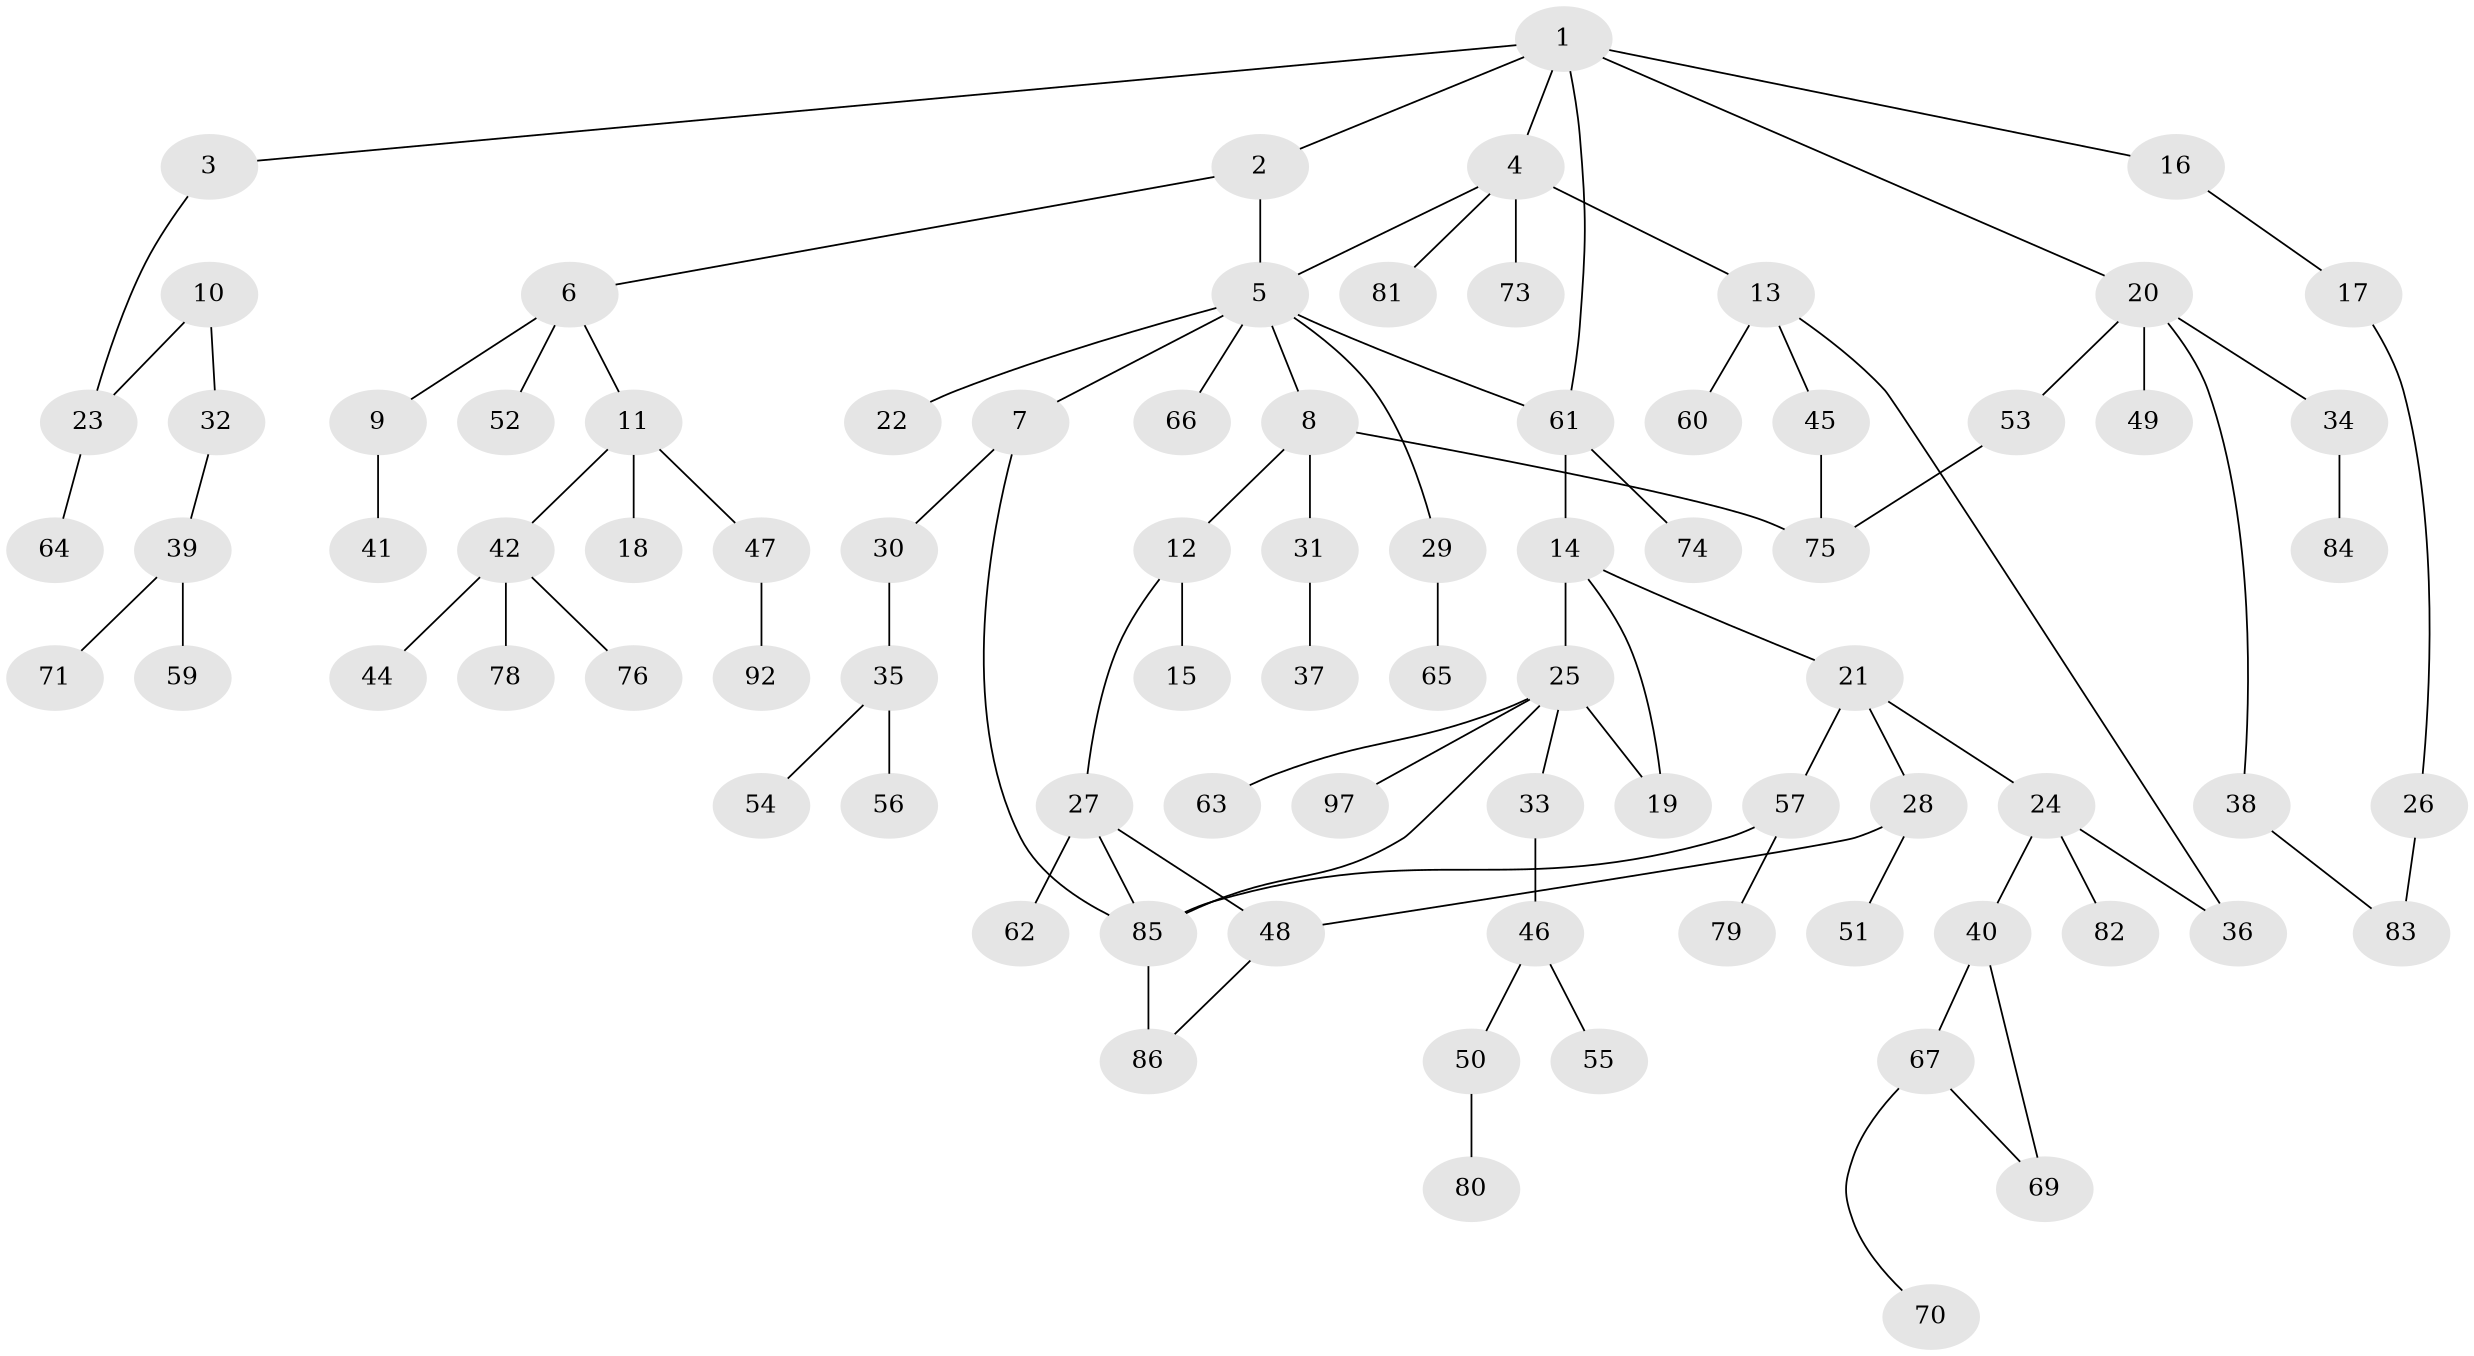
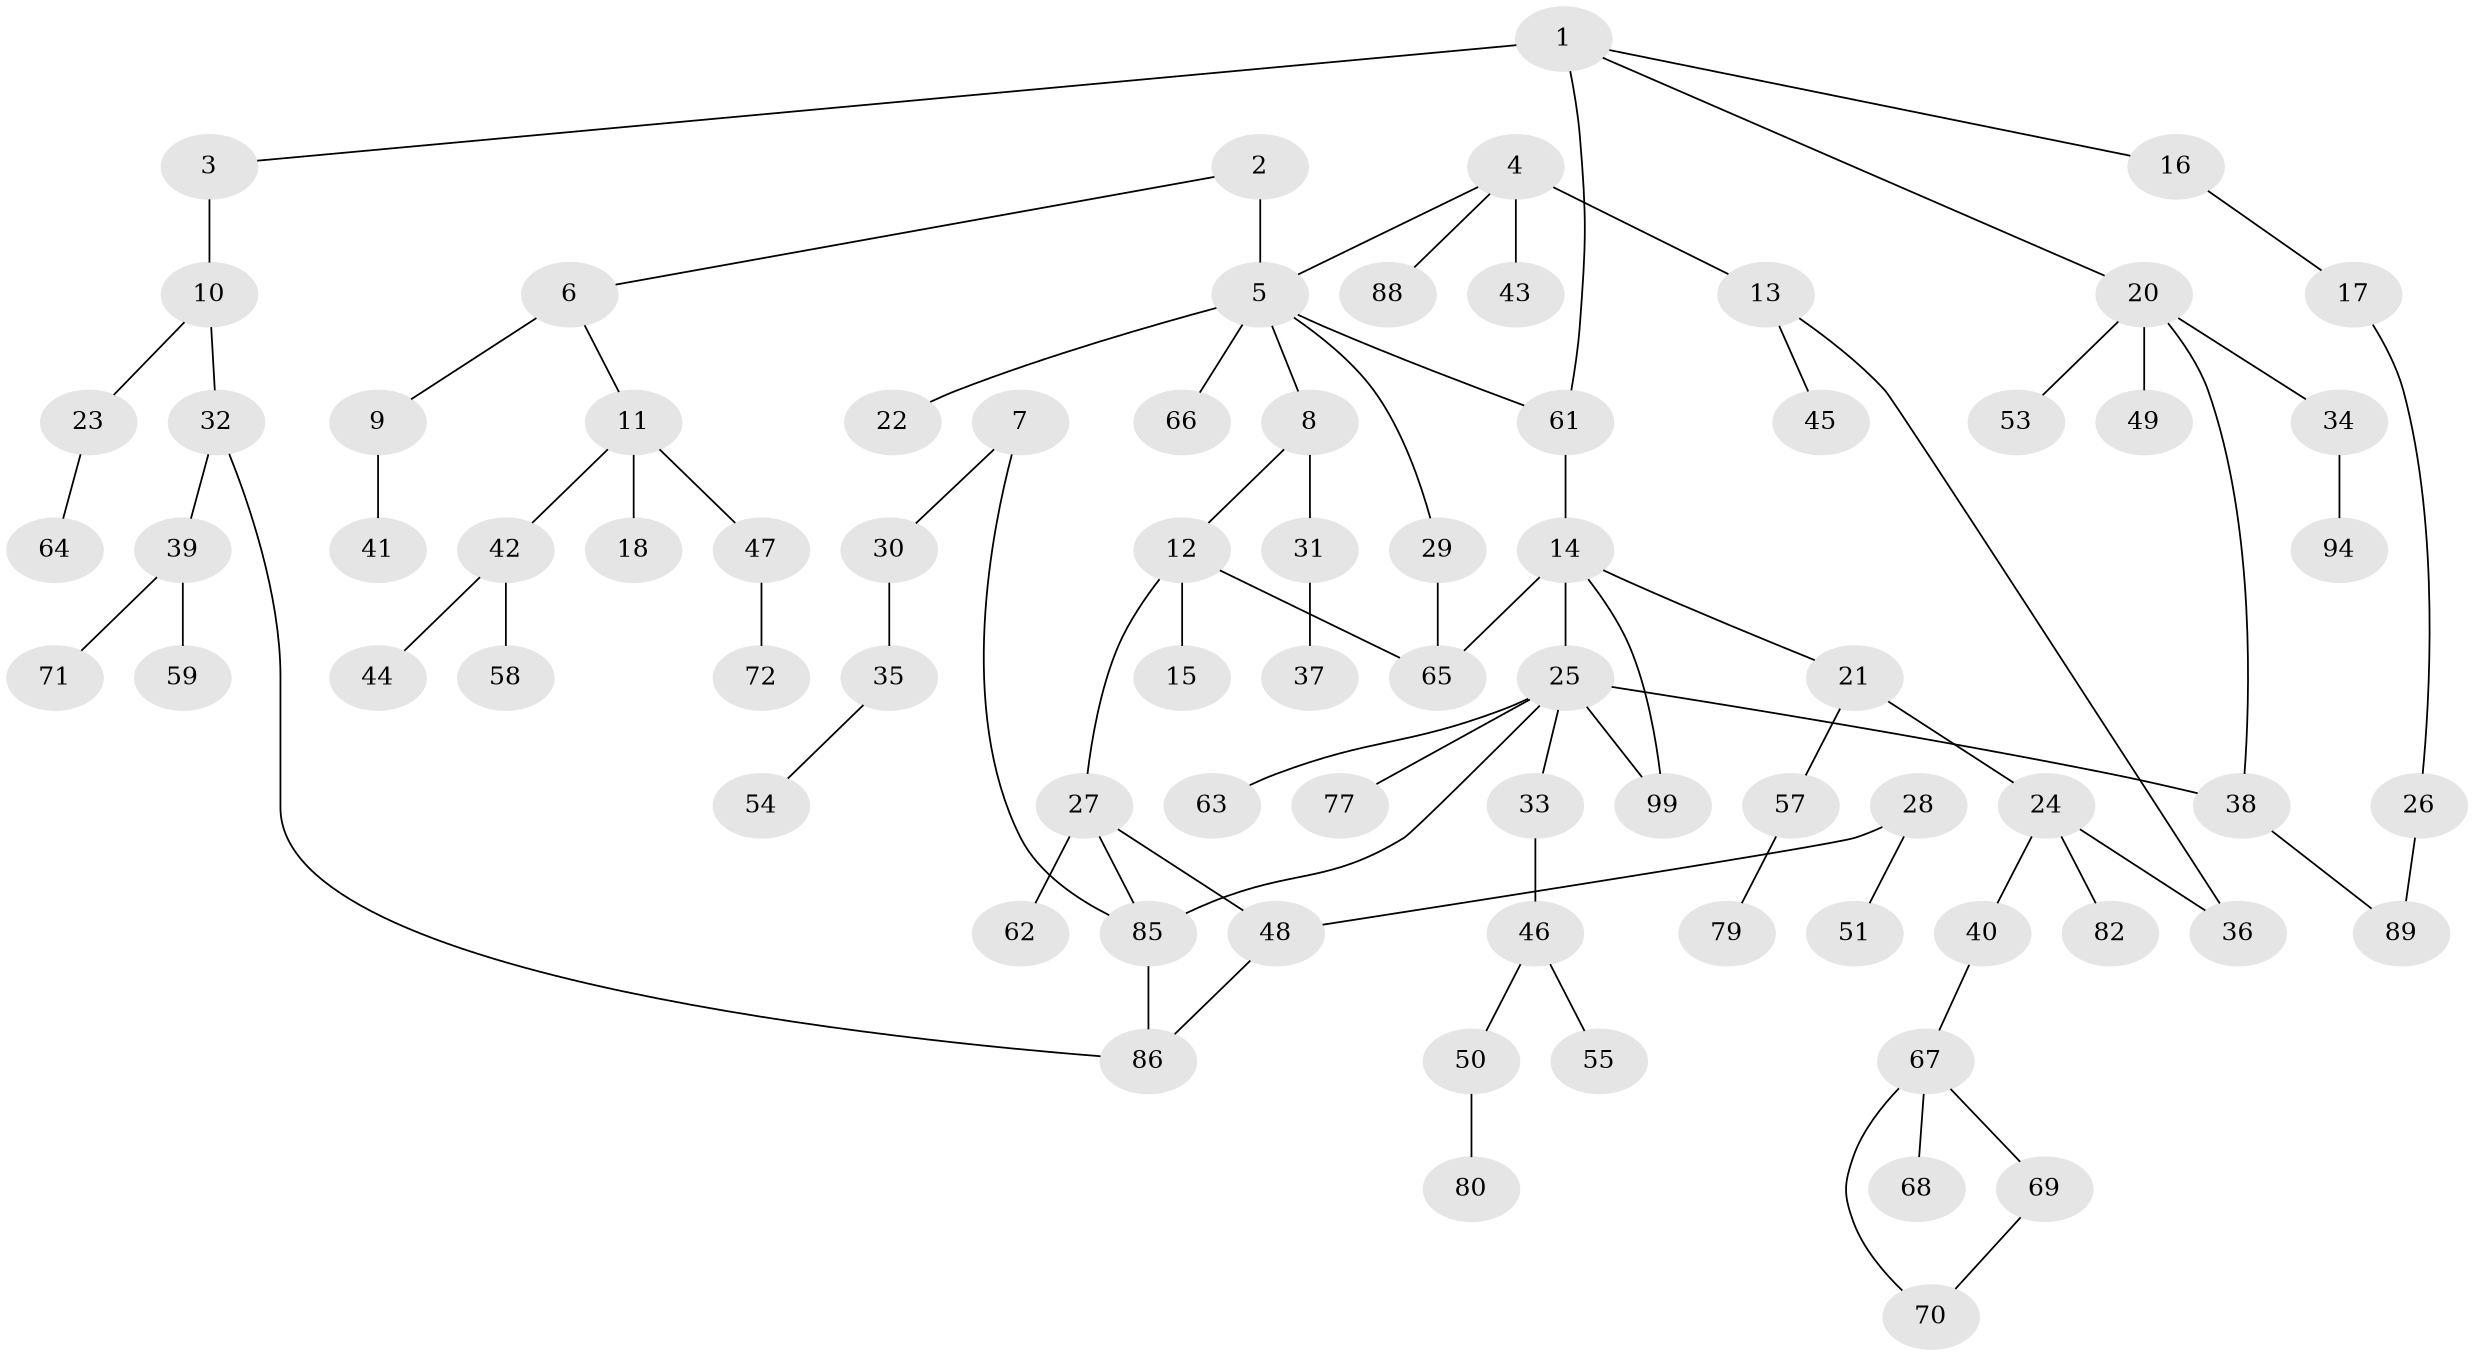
edge "1" -- "2": removed
edge "1" -- "4": removed
edge "3" -- "23": now "3" -- "10"
node "81": label "81" -> "88"
node "73": label "73" -> "43"
edge "5" -- "7": removed
node "52": removed
node "60": removed
node "74": removed
node "75": removed
node "84": label "84" -> "94"
edge "12" -- "65": added
edge "14" -- "65": added
node "78": label "78" -> "58"
node "76": removed
node "92": label "92" -> "72"
edge "25" -- "38": added
edge "21" -- "28": removed
node "56": removed
node "97": label "97" -> "77"
node "19": label "19" -> "99"
edge "57" -- "85": removed
node "83": label "83" -> "89"
edge "32" -- "86": added
edge "40" -- "69": now "70" -- "69"
node "68": added
